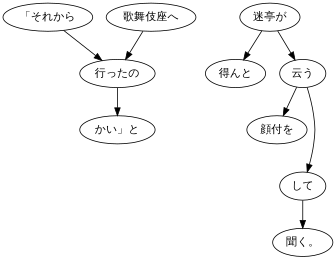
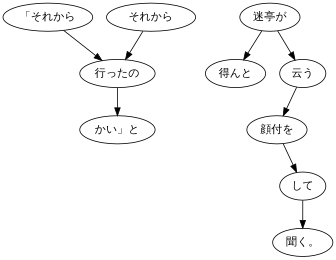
node "歌舞伎座へ": label "歌舞伎座へ" -> "それから"
edge "云う" -> "して": now "顔付を" -> "して"
